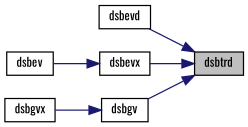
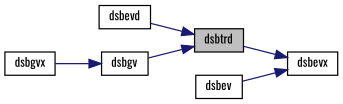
edge "dsbevx" -> "dsbtrd": reversed
